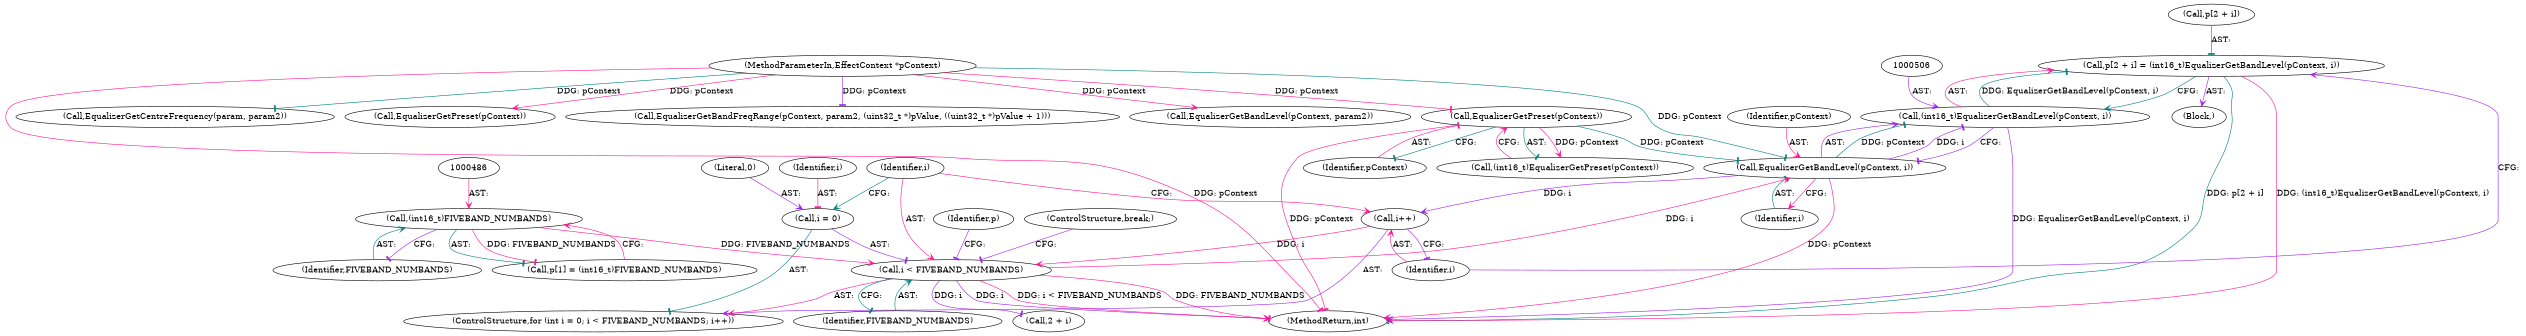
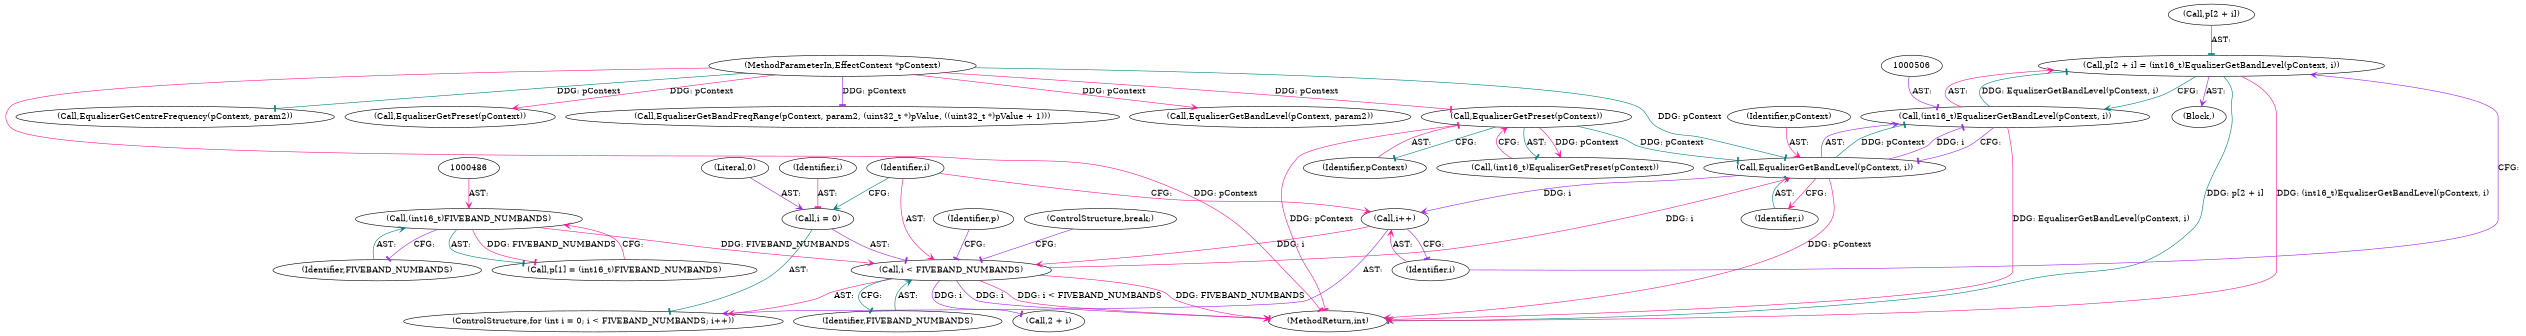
edge "1000506" -> "(Call,(int16_t)EqualizerGetBandLevel(pContext, i))": arrowhead vee -> tee
node "(Call,EqualizerGetCentreFrequency(param, param2))": label "(Call,EqualizerGetCentreFrequency(param, param2))" -> "(Call,EqualizerGetCentreFrequency(pContext, param2))"
edge "(Call,(int16_t)EqualizerGetBandLevel(pContext, i))" -> "(MethodReturn,int)": color purple -> deeppink
